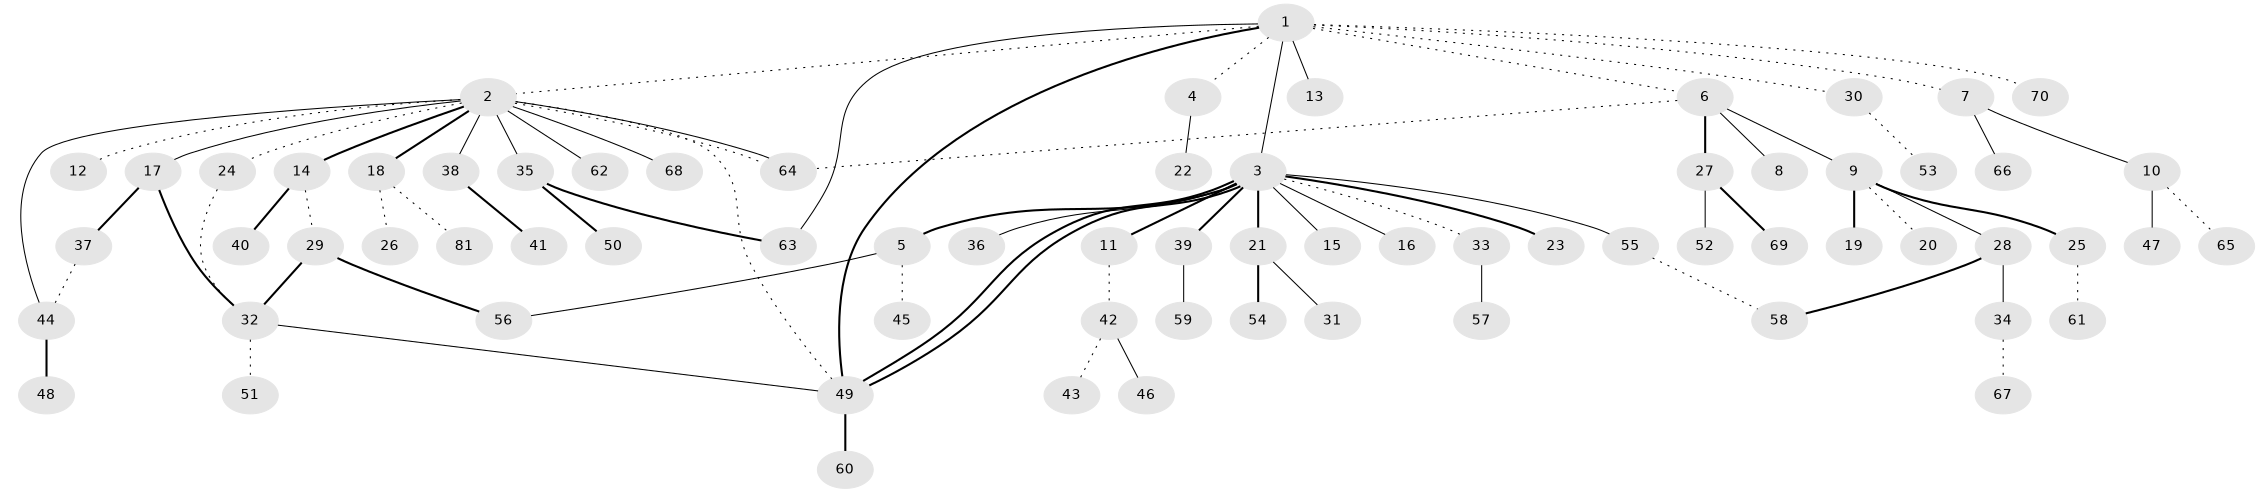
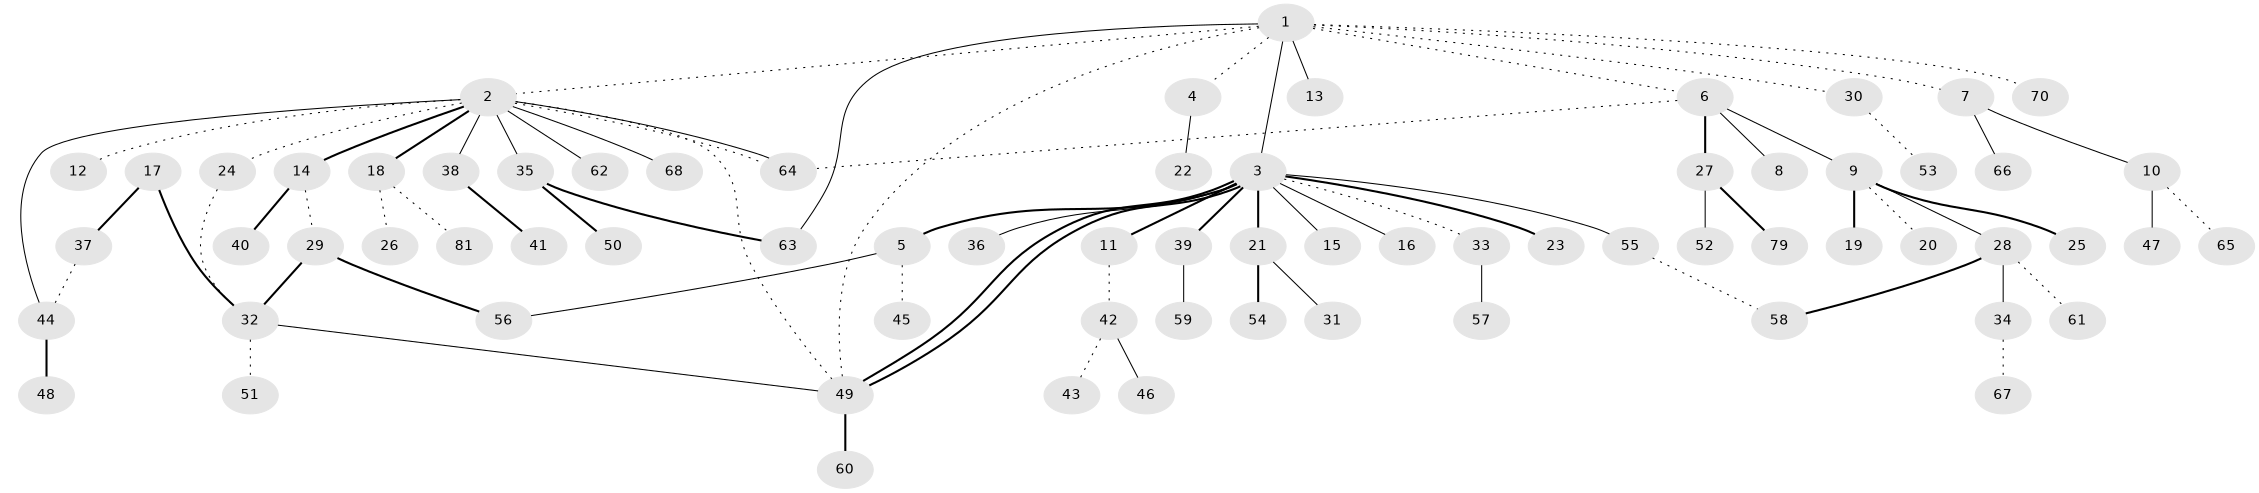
edge "2" -- "17": removed
edge "1" -- "49": style bold -> dotted
node "69": label "69" -> "79"
edge "25" -- "61": now "28" -- "61"
